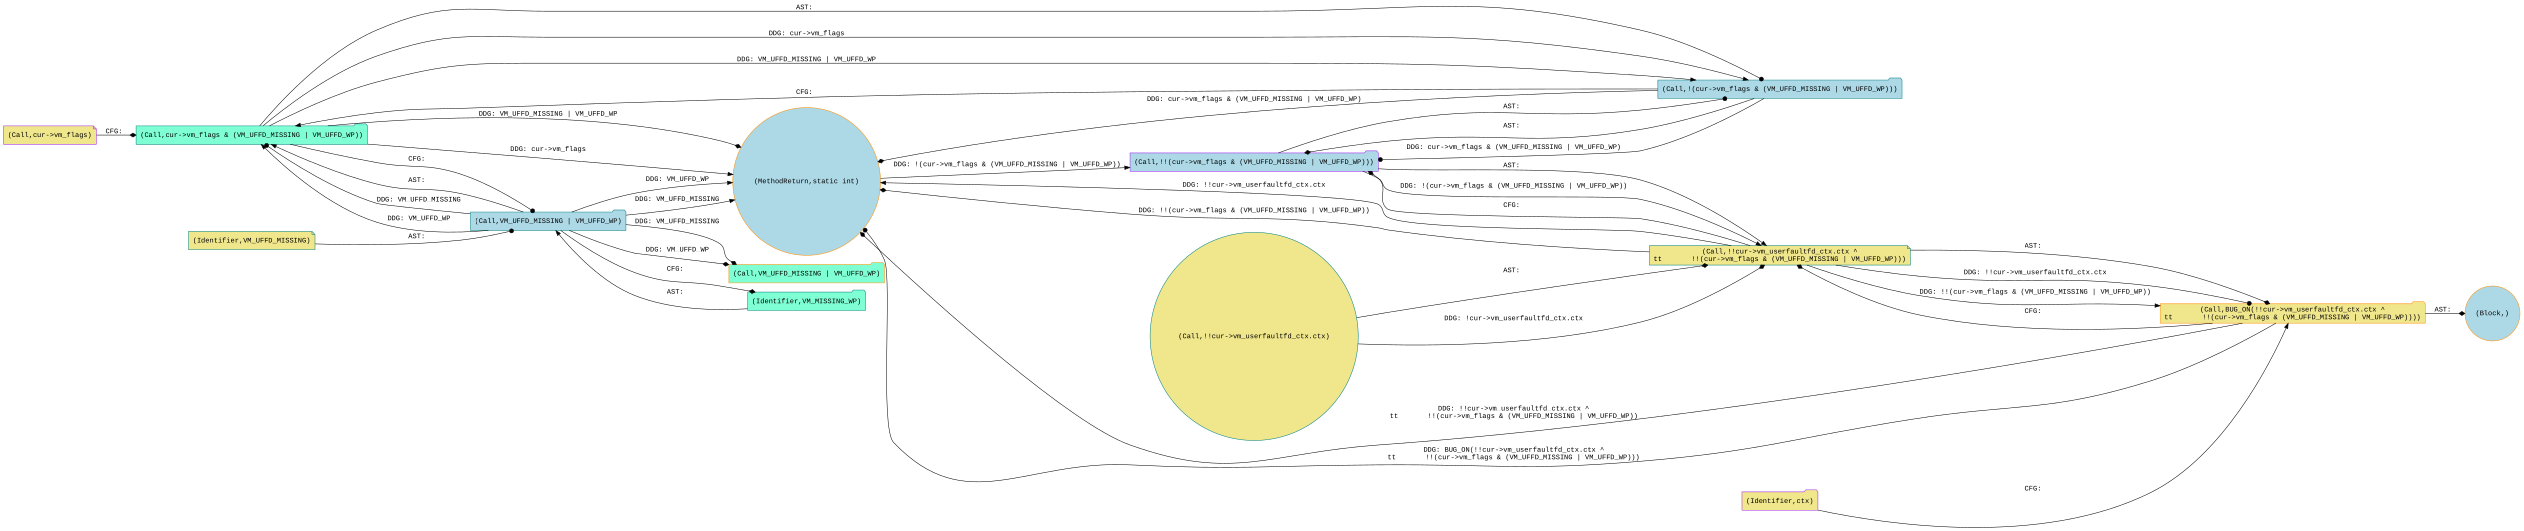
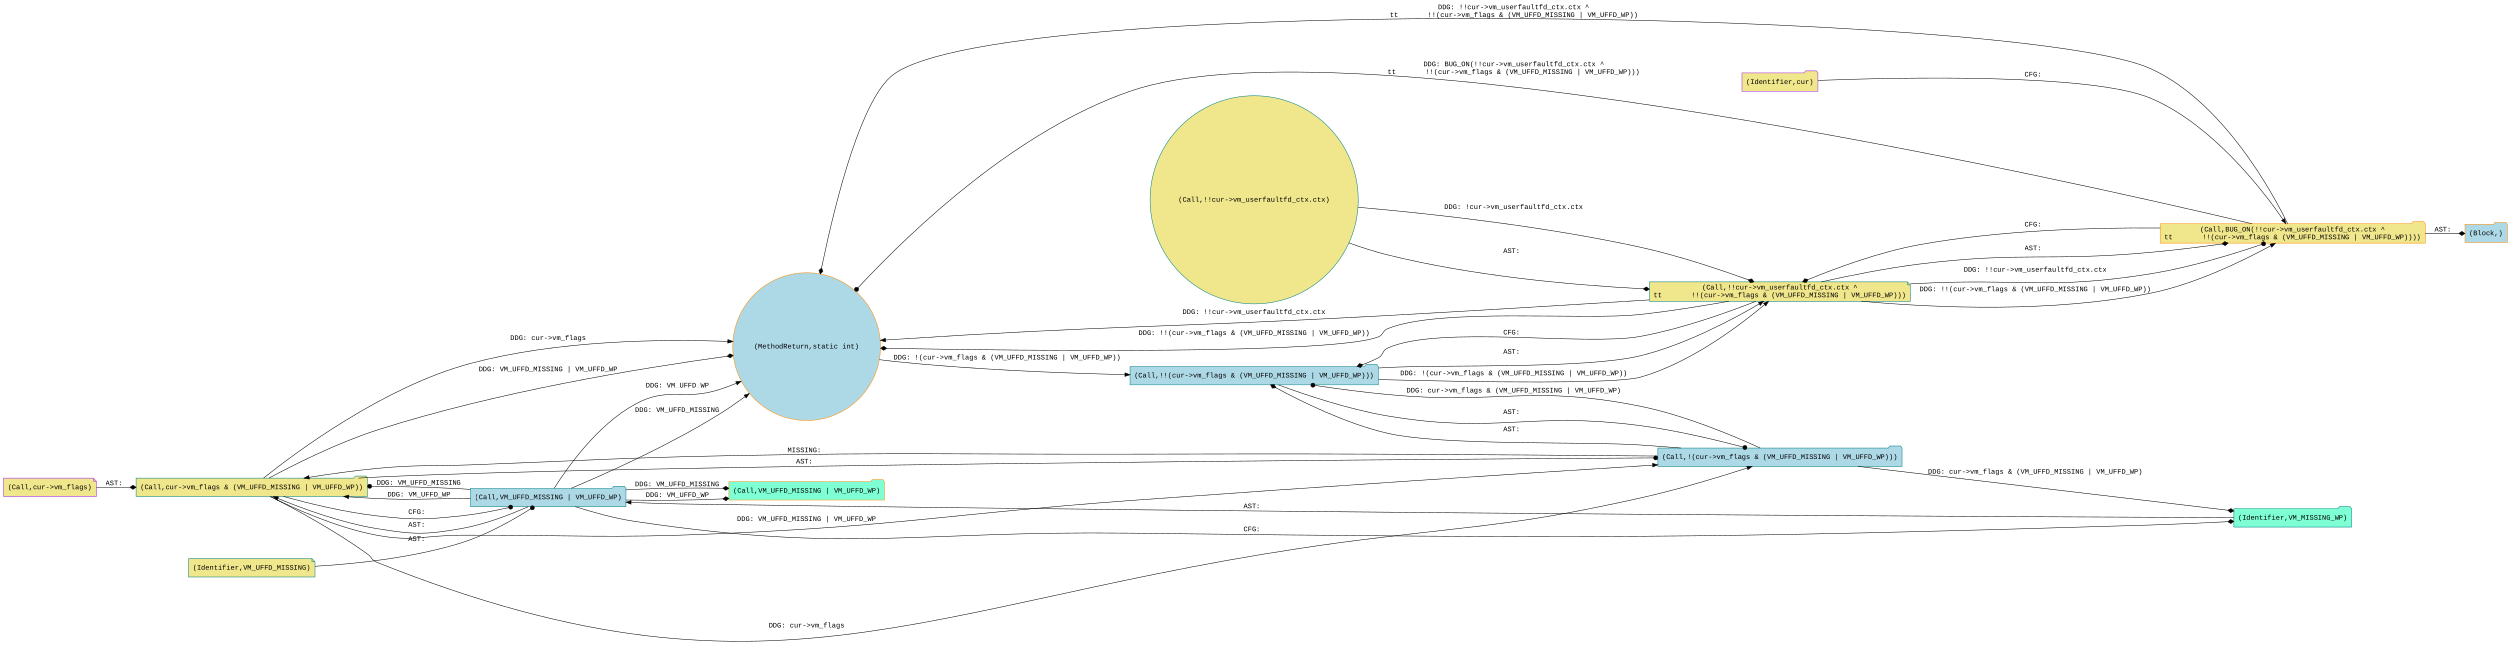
edge "(Call,!(cur->vm_flags & (VM_UFFD_MISSING | VM_UFFD_WP)))" -> "(Call,cur->vm_flags & (VM_UFFD_MISSING | VM_UFFD_WP))": label "CFG: " -> "MISSING: "
edge "(Call,!(cur->vm_flags & (VM_UFFD_MISSING | VM_UFFD_WP)))" -> "(MethodReturn,static int)": now "(Call,!(cur->vm_flags & (VM_UFFD_MISSING | VM_UFFD_WP)))" -> "(Identifier,VM_MISSING_WP)"
edge "(Call,cur->vm_flags)" -> "(Call,cur->vm_flags & (VM_UFFD_MISSING | VM_UFFD_WP))": label "CFG: " -> "AST: "
node "(Call,cur->vm_flags & (VM_UFFD_MISSING | VM_UFFD_WP))": fillcolor aquamarine -> khaki
node "(Call,!!(cur->vm_flags & (VM_UFFD_MISSING | VM_UFFD_WP)))": color purple -> teal
node "(Block,)": shape circle -> folder
node "(Identifier,ctx)": label "(Identifier,ctx)" -> "(Identifier,cur)"
